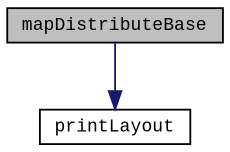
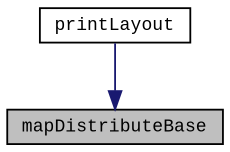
edge "mapDistributeBase" -> "printLayout": reversed
